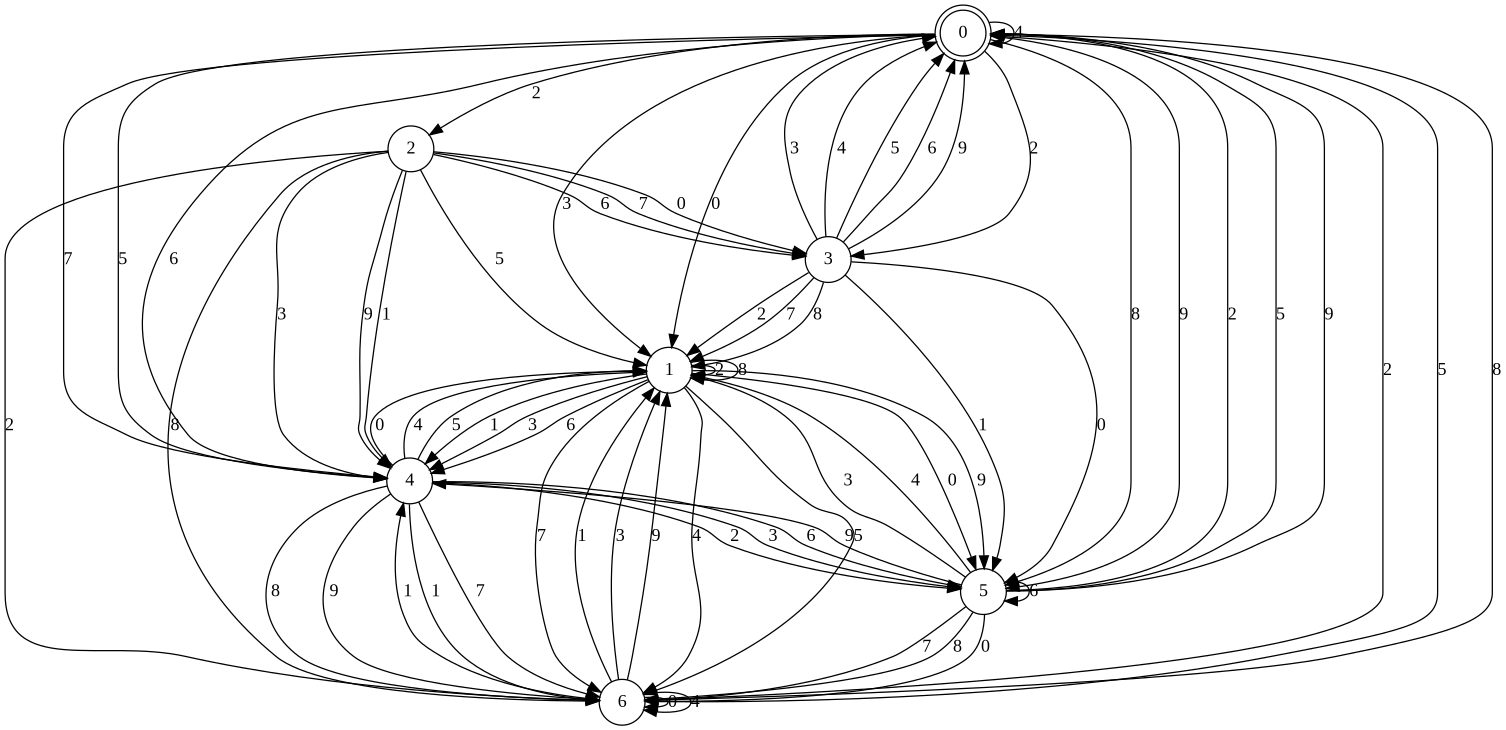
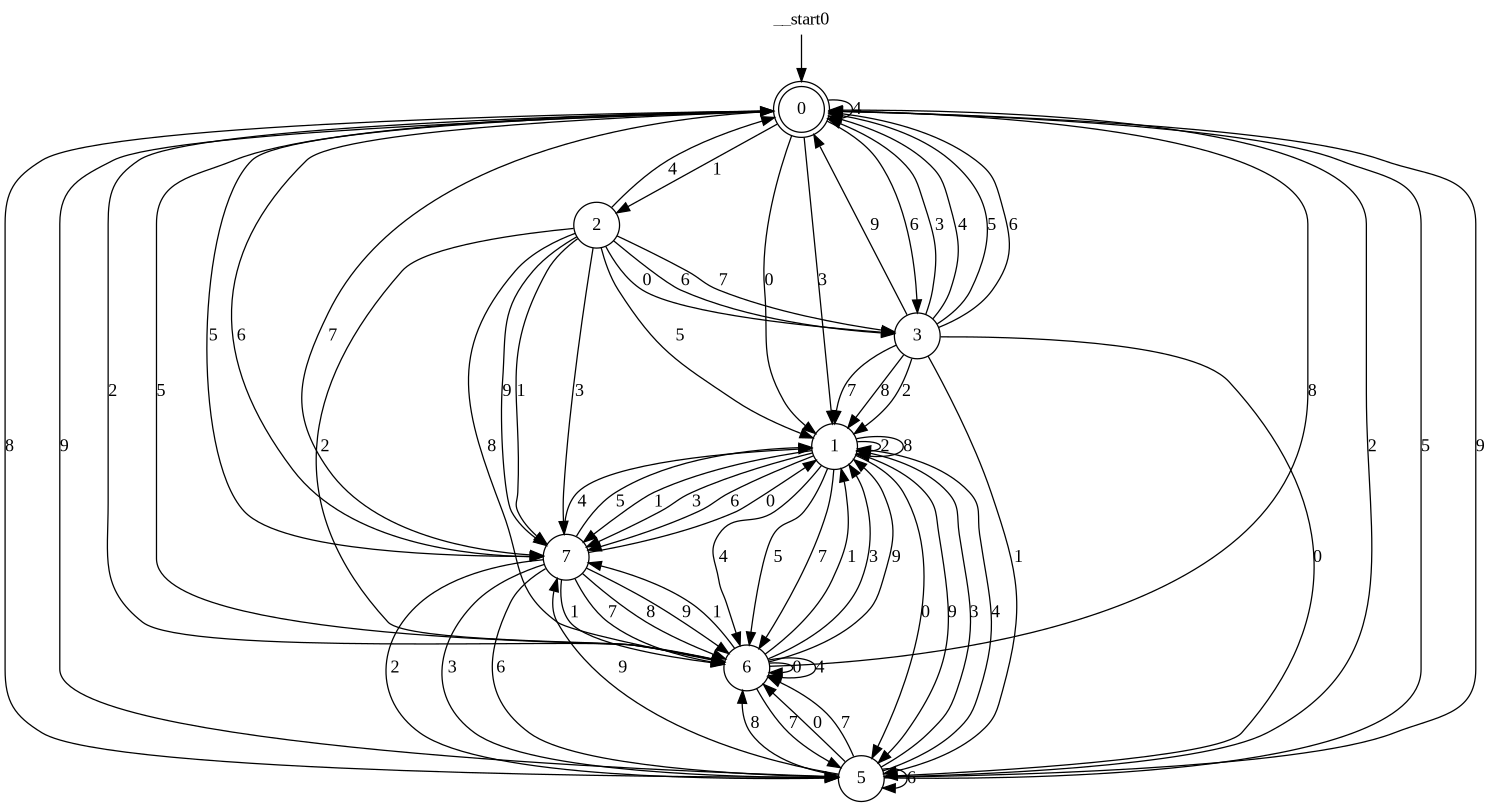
node "__start0": added
edge "0" -> "2": label "2" -> "1"
edge "0" -> "3": label "2" -> "6"
edge "2" -> "0": added, label "4"
node "4": label "4" -> "7"
edge "6" -> "5": added, label "7"
